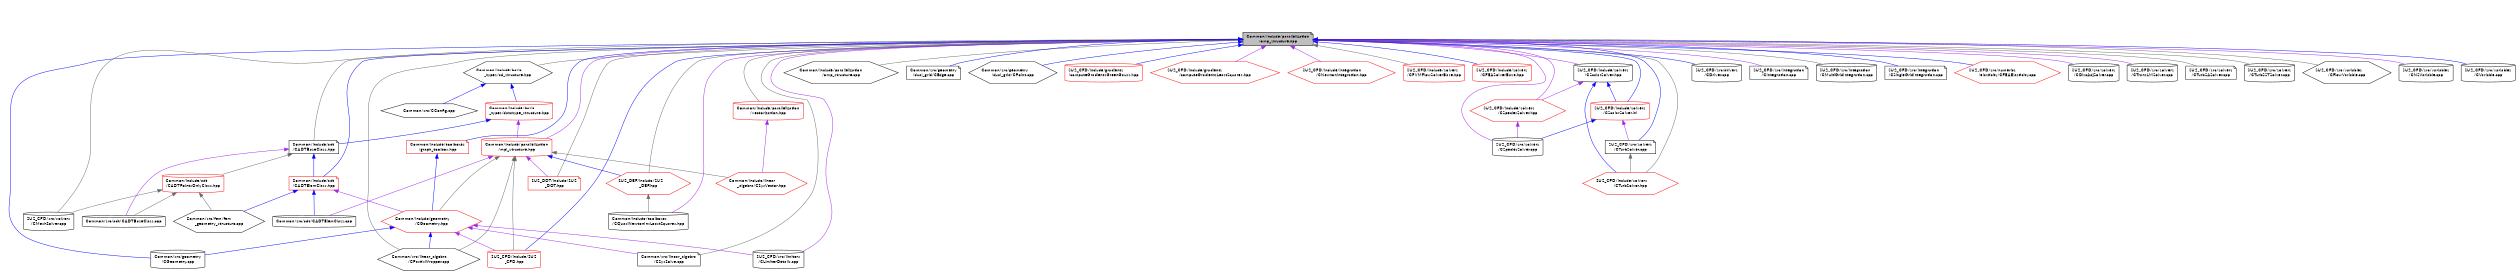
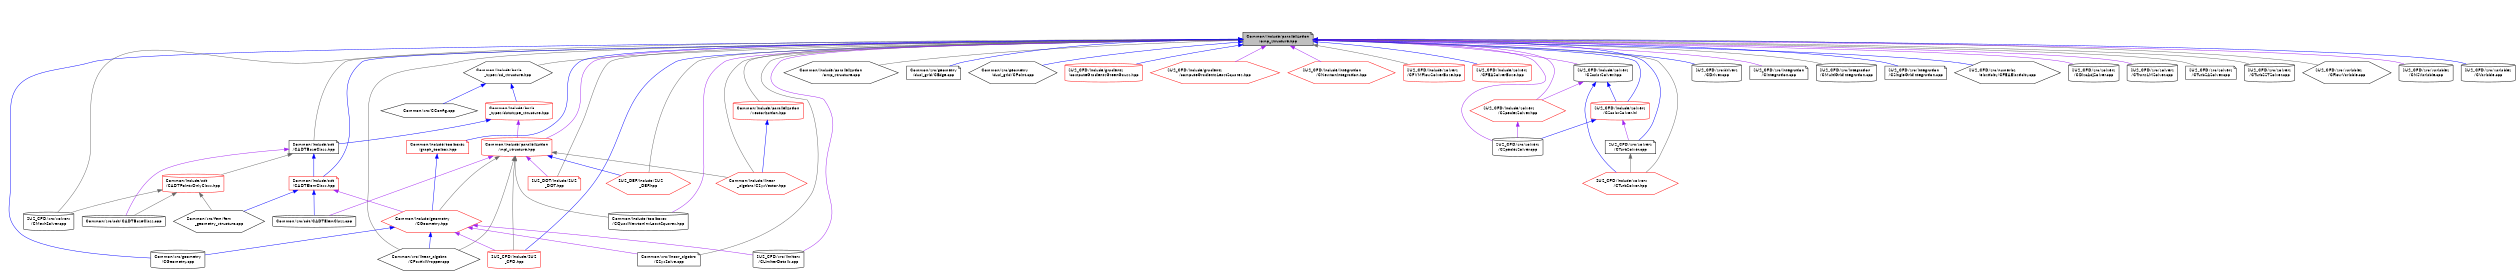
edge "Common/include/linear _algebra/CSysVector.hpp" -> "Common/include/parallelization /omp_structure.hpp": added
node "SU2_CFD/src/numerics /elasticity/CFEAElasticity.cpp": color red -> black
edge "Common/include/linear _algebra/CSysVector.hpp" -> "Common/include/parallelization /vectorization.hpp": color purple -> blue
edge "Common/include/toolboxes /CQuasiNewtonInvLeastSquares.hpp" -> "SU2_DEF/include/SU2 _DEF.hpp": now "Common/include/toolboxes /CQuasiNewtonInvLeastSquares.hpp" -> "Common/include/parallelization /mpi_structure.hpp"
